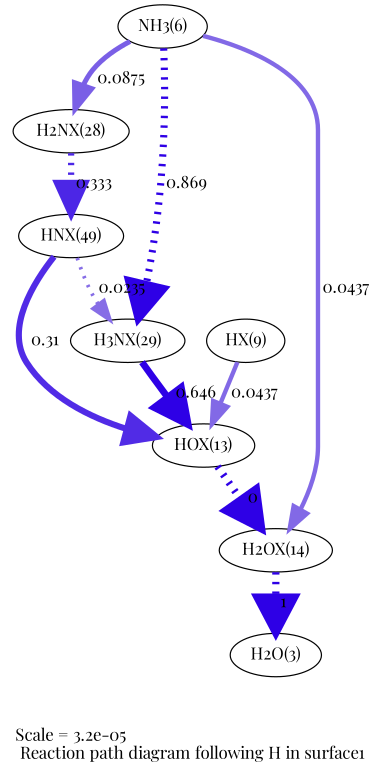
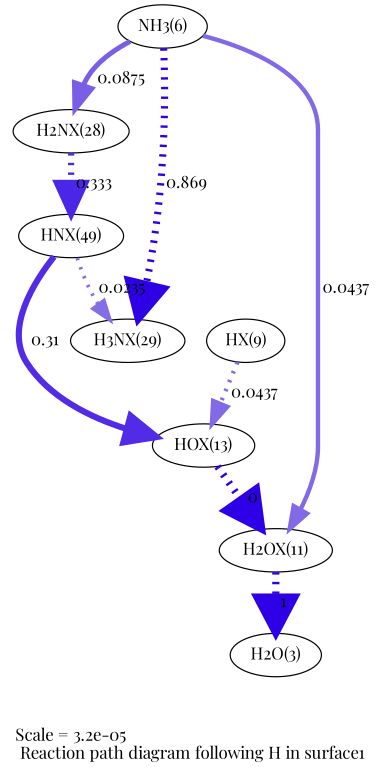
edge "H3NX(29)" -> "HOX(13)": removed, label "0.646"
edge "HX(9)" -> "HOX(13)": style solid -> dotted
node "H2OX(14)": label "H2OX(14)" -> "H2OX(11)"
